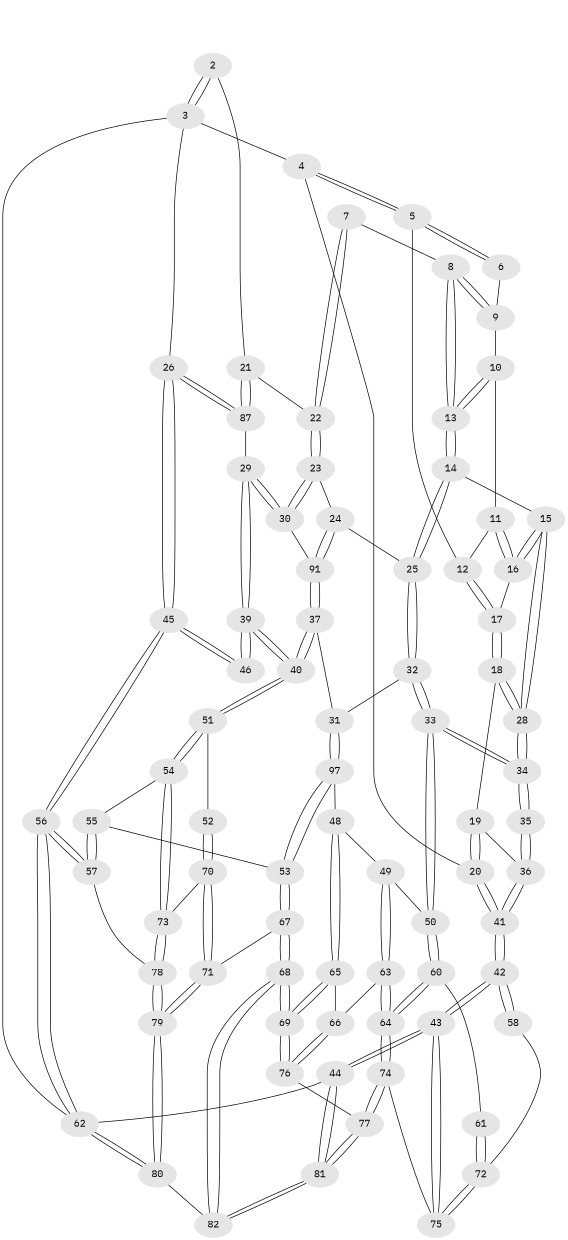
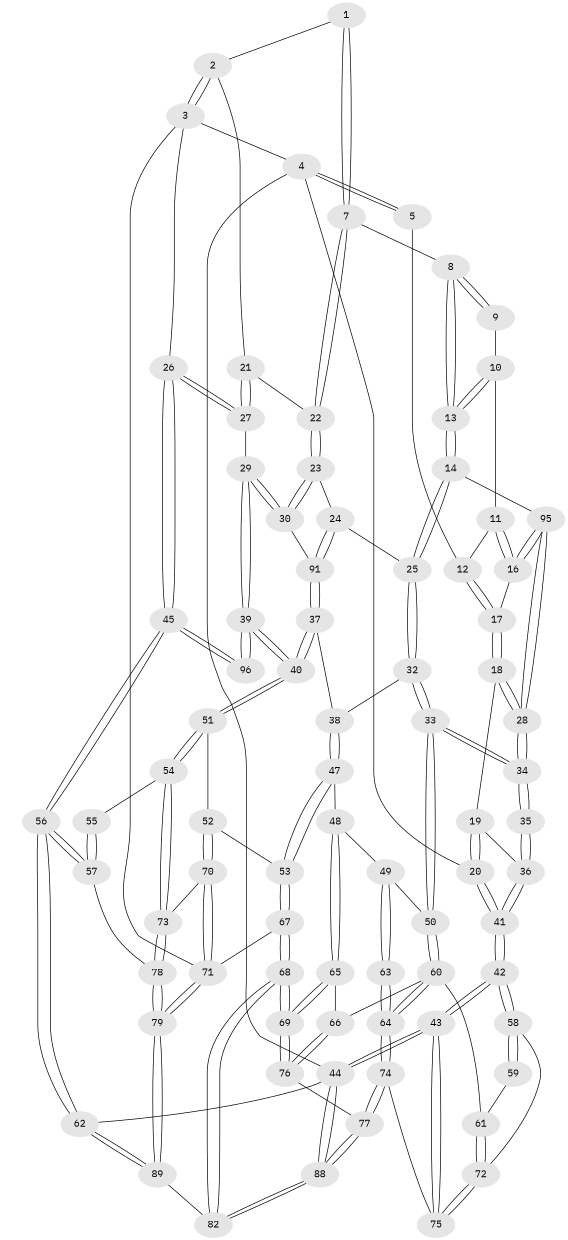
node "1": added
node "6": removed
node "87": label "87" -> "27"
node "15": label "15" -> "95"
edge "3" -- "62": now "3" -- "71"
edge "4" -- "44": added
node "46": label "46" -> "96"
node "31": label "31" -> "38"
node "97": label "97" -> "47"
edge "55" -- "53": now "52" -- "53"
edge "63" -- "66": now "60" -- "66"
node "59": added
node "80": label "80" -> "89"
node "81": label "81" -> "88"
